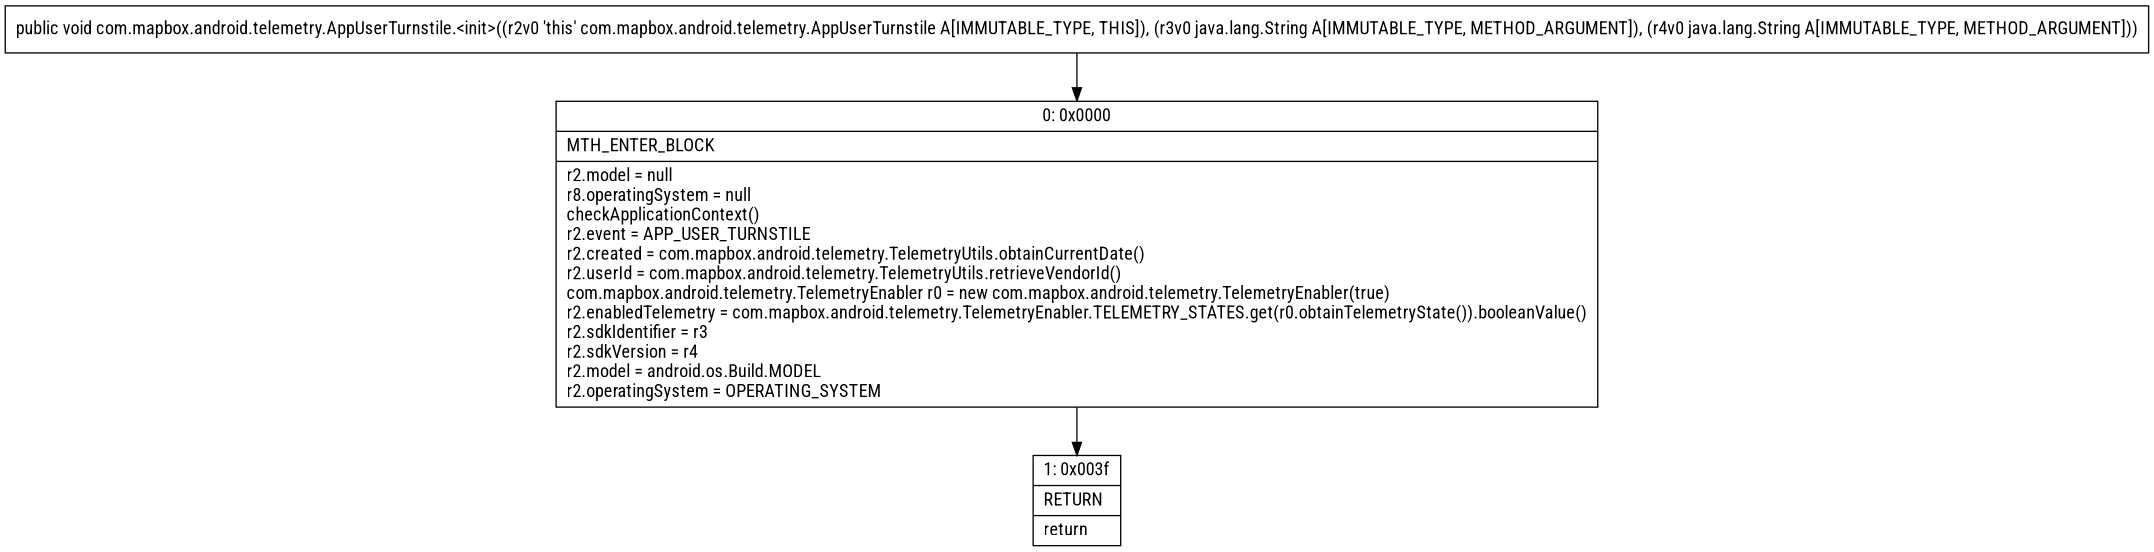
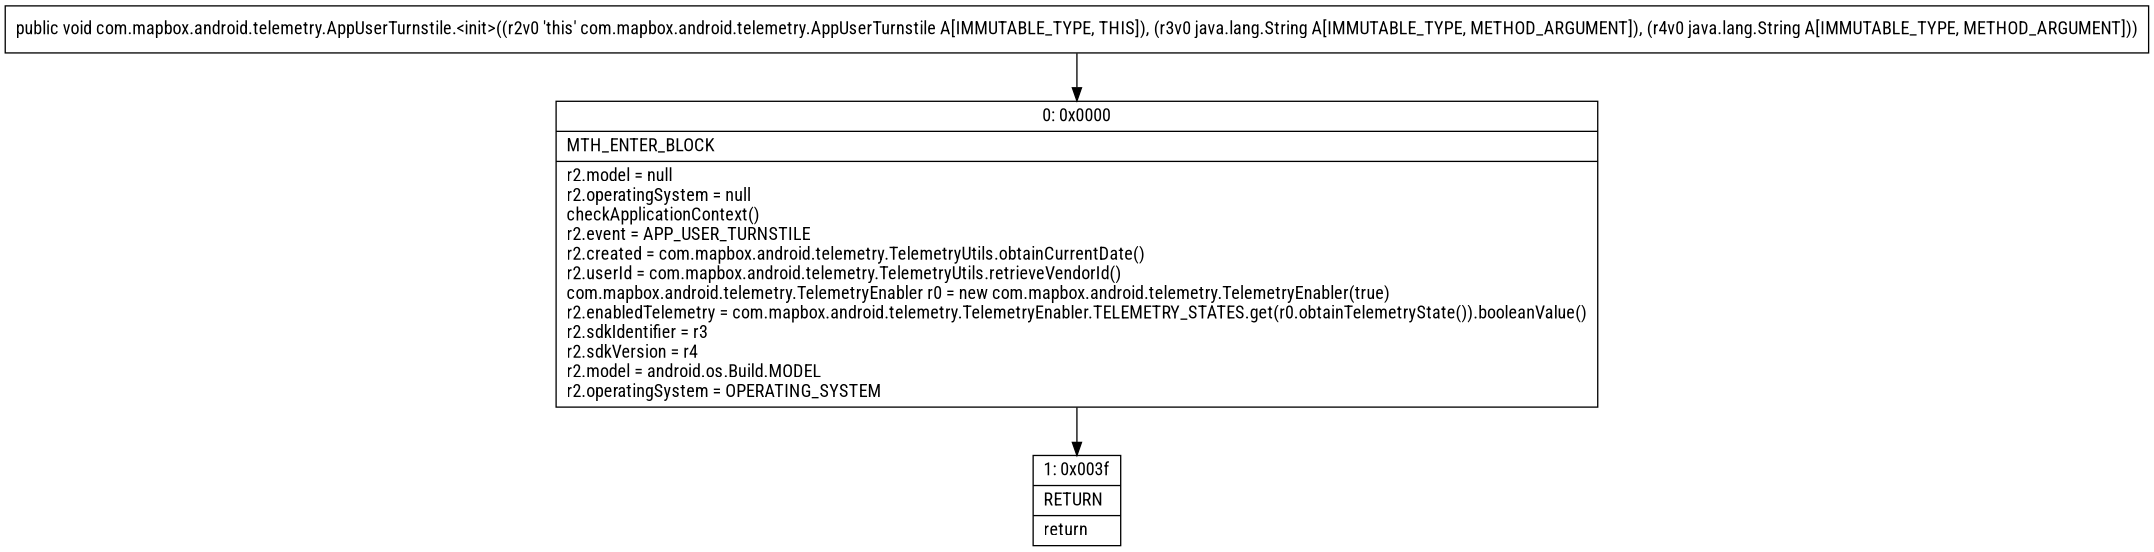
node "0: 0x0000": text "r8.operatingSystem = null" -> "r2.operatingSystem = null"
